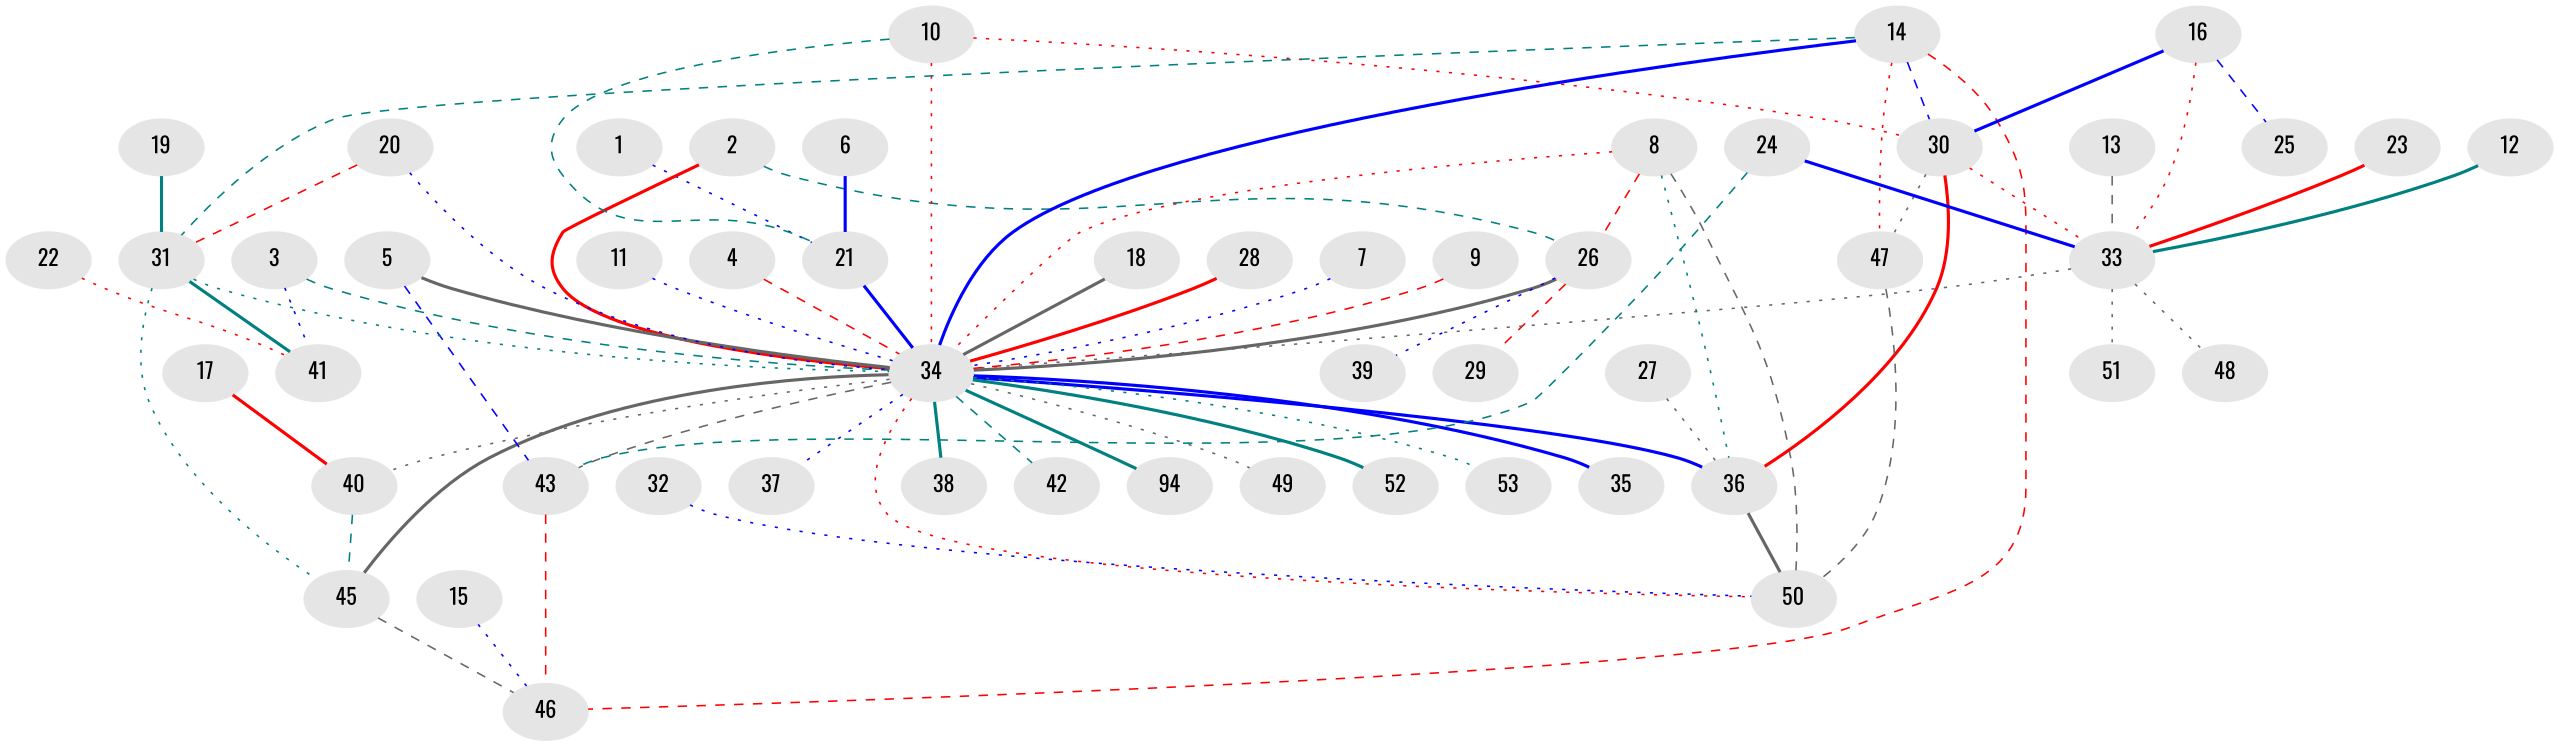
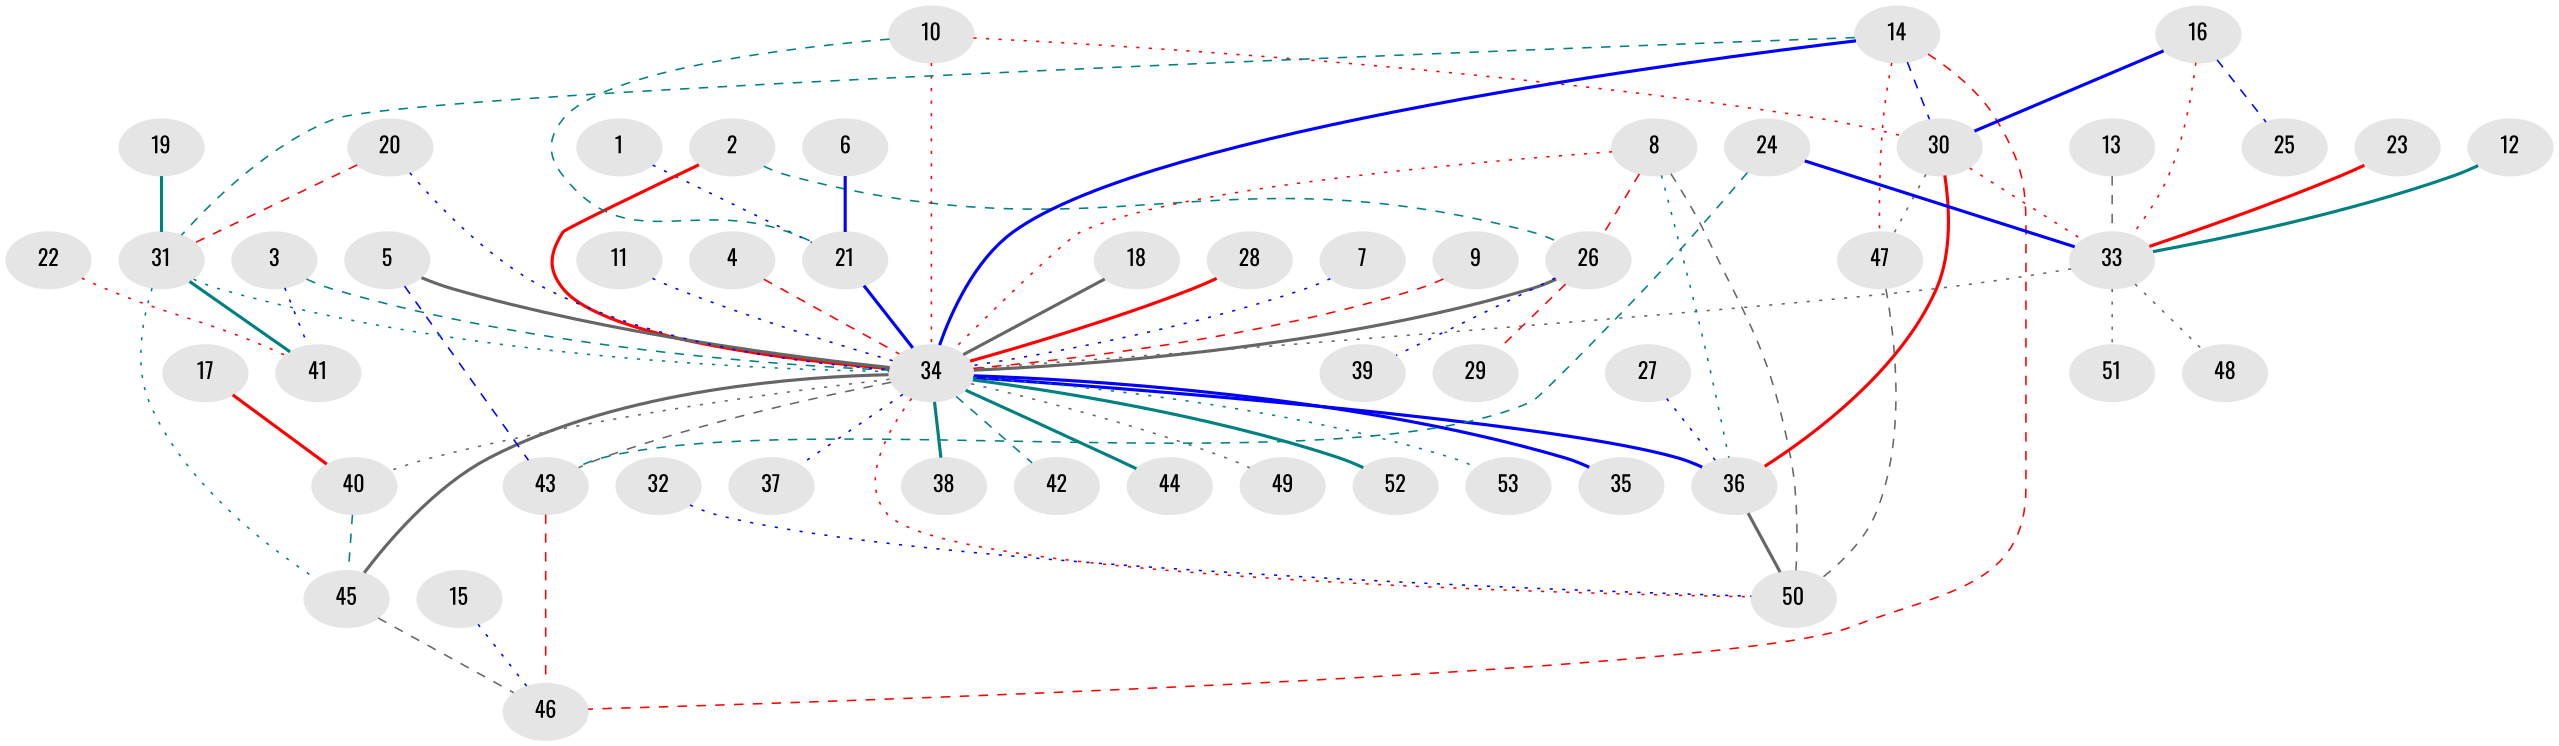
edge "27" -- "36": color gray40 -> blue
node "94": label "94" -> "44"
